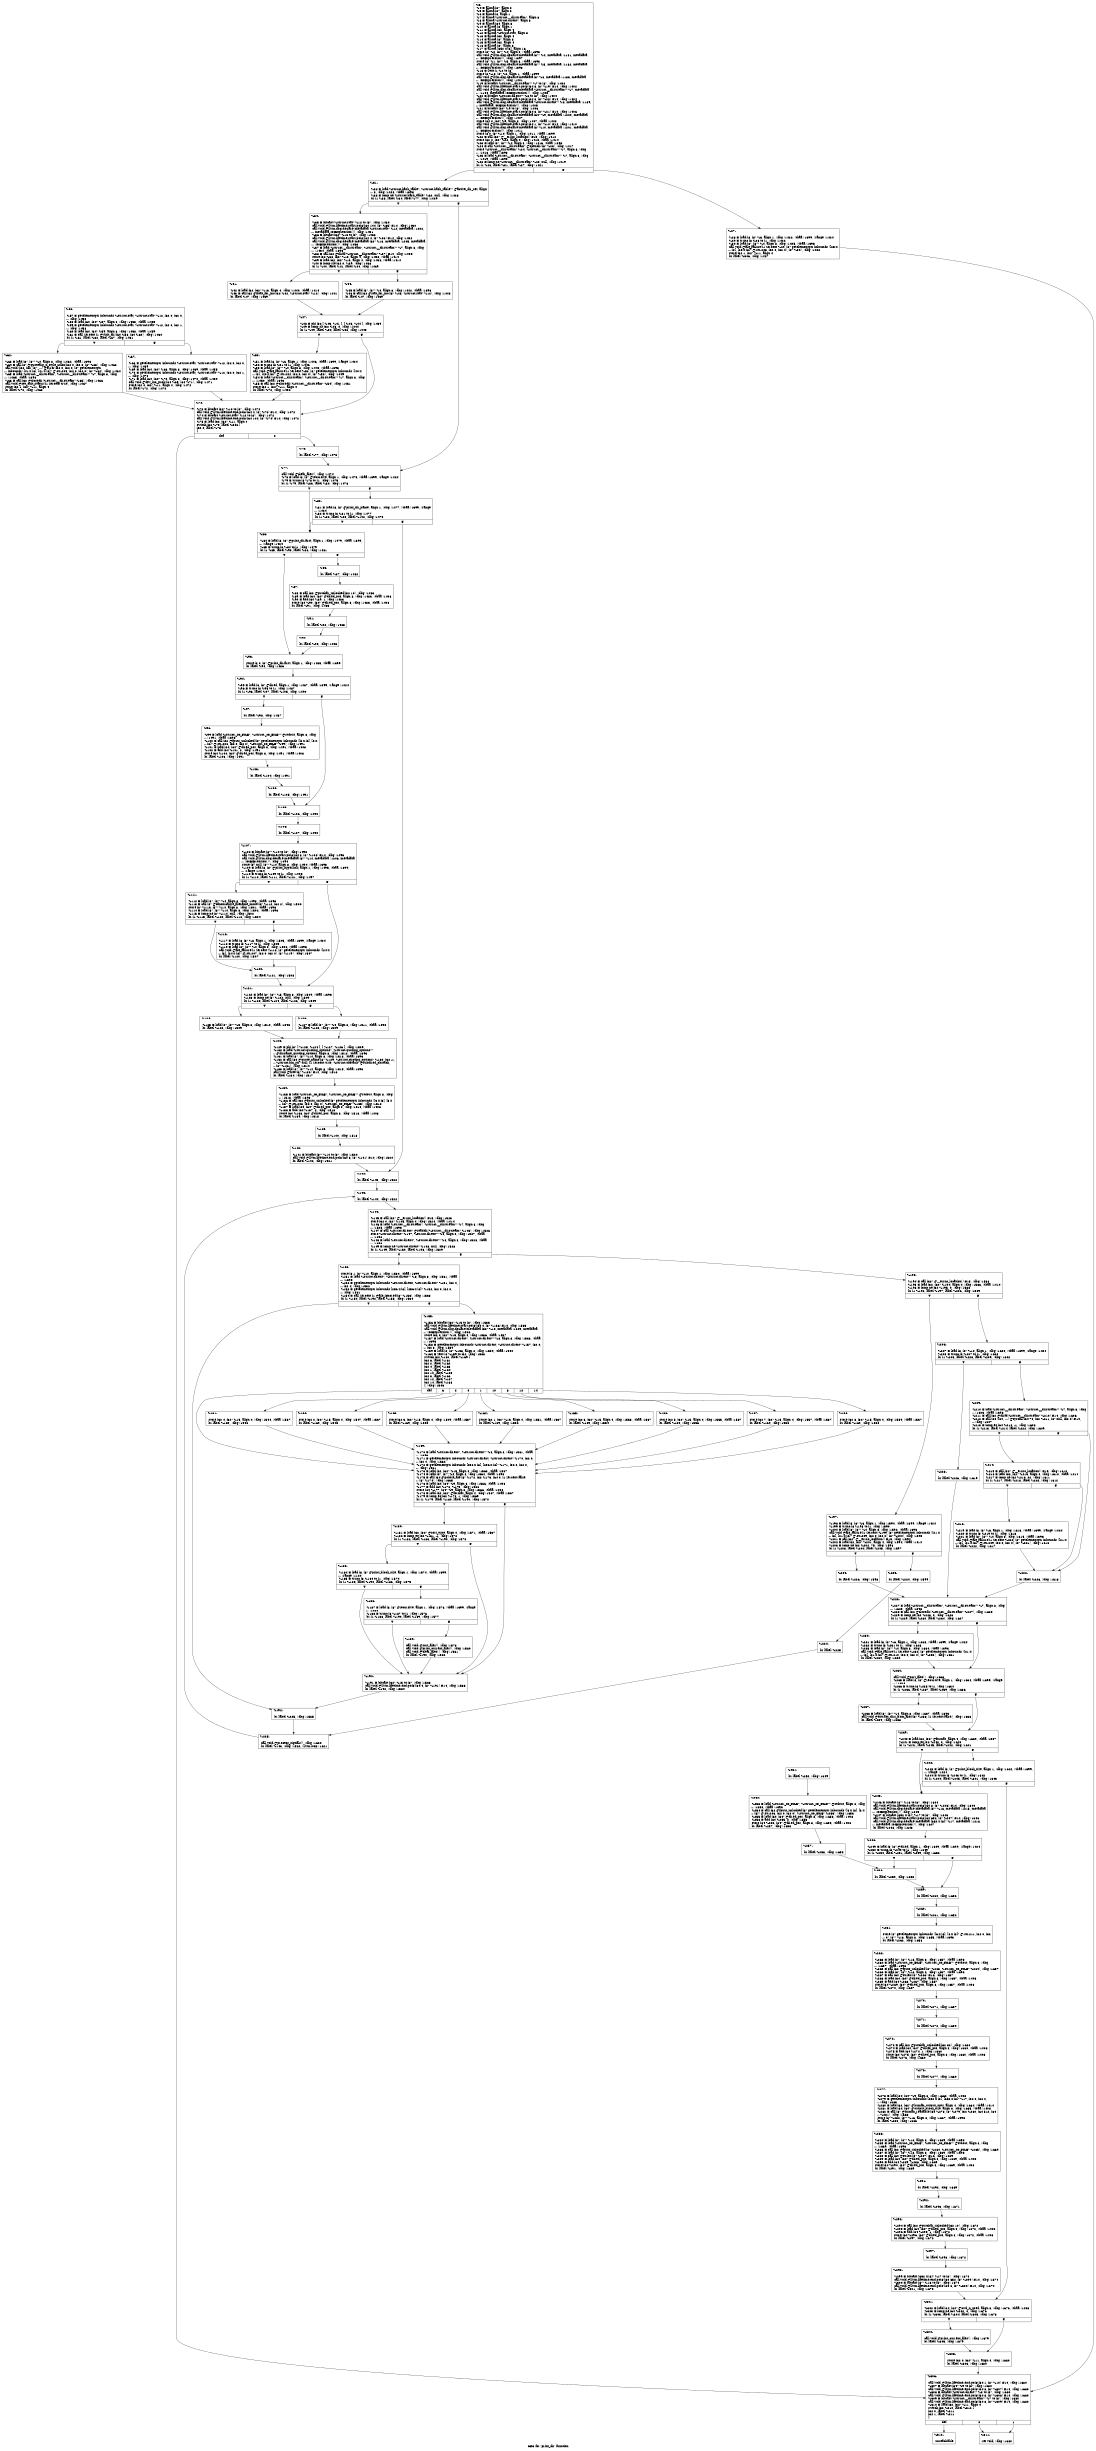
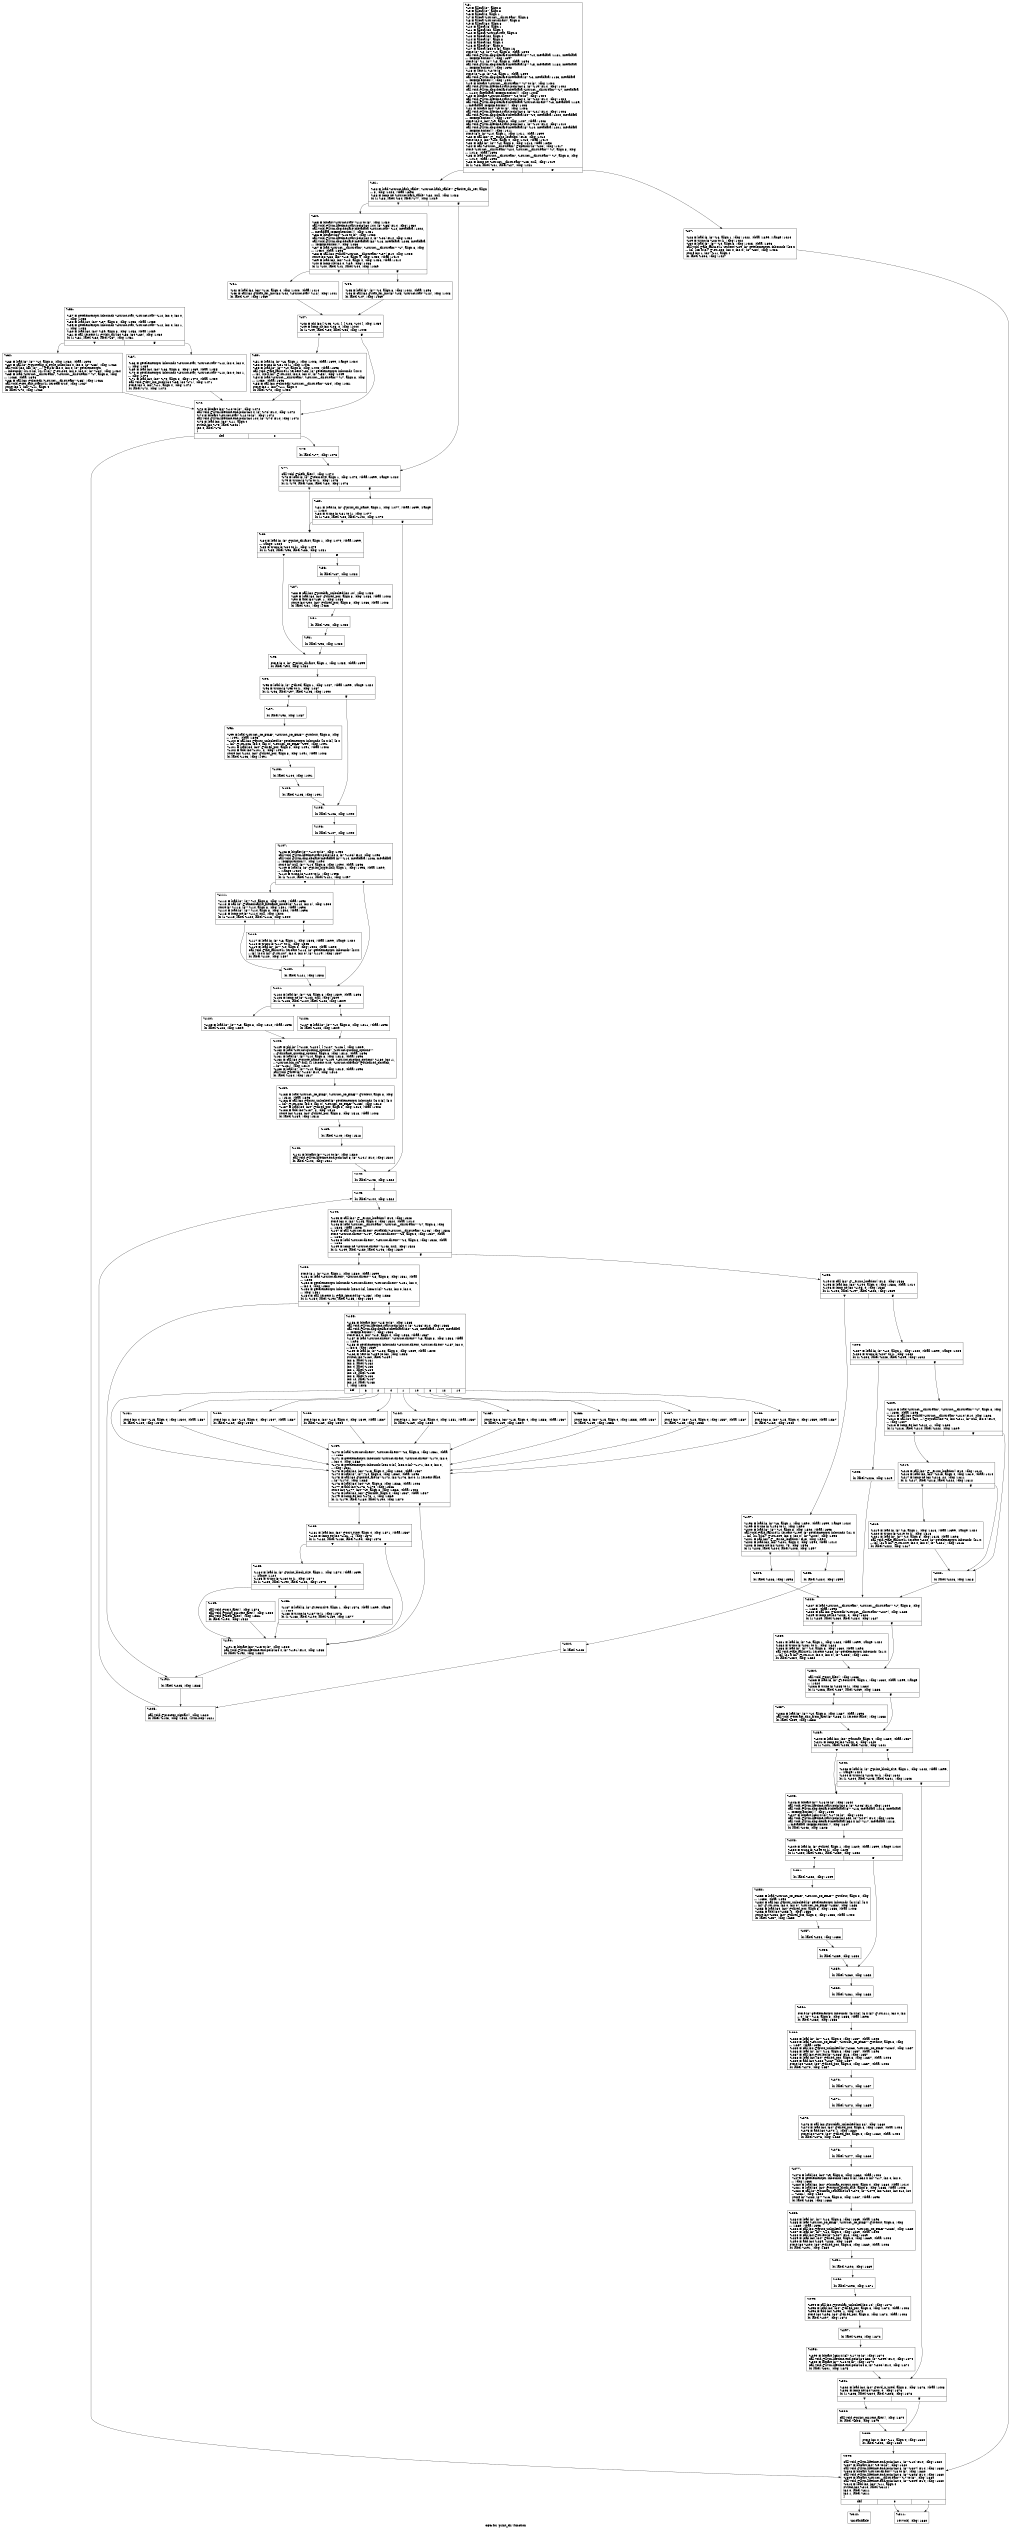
edge "%186:" -> "%189:": removed
edge "%248:" -> "%258:": now "%248:" -> "%251:"
